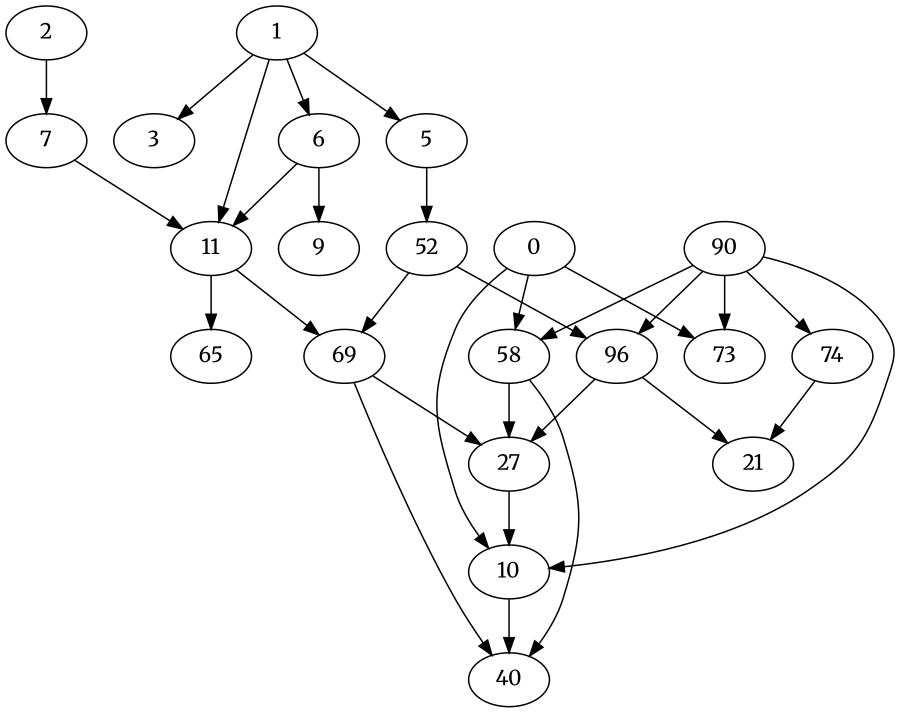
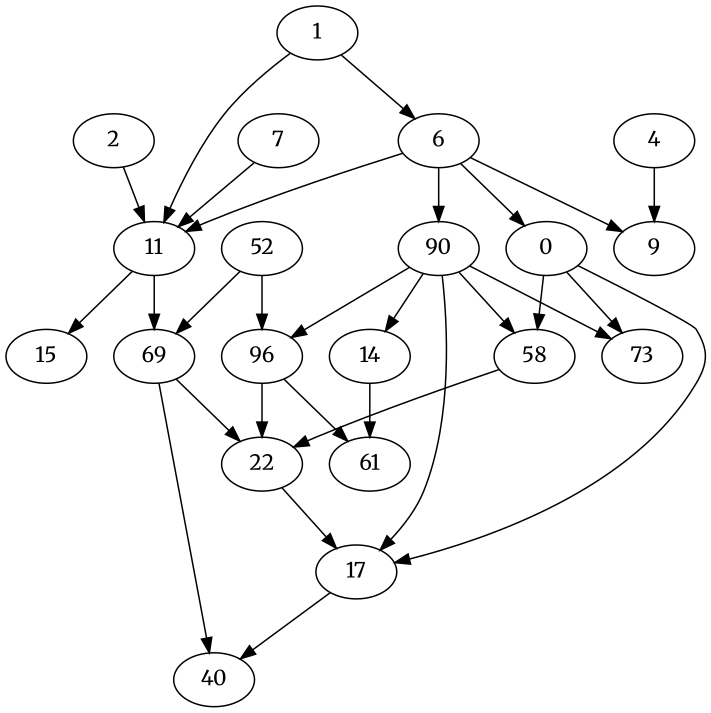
edge "2" -> "7": now "2" -> "11"
node "3": removed
node "5": removed
node "4": added
edge "6" -> "90": added
edge "6" -> "0": added
node "65": label "65" -> "15"
node "74": label "74" -> "14"
node "27": label "27" -> "22"
node "21": label "21" -> "61"
edge "58" -> "40": removed
node "10": label "10" -> "17"
